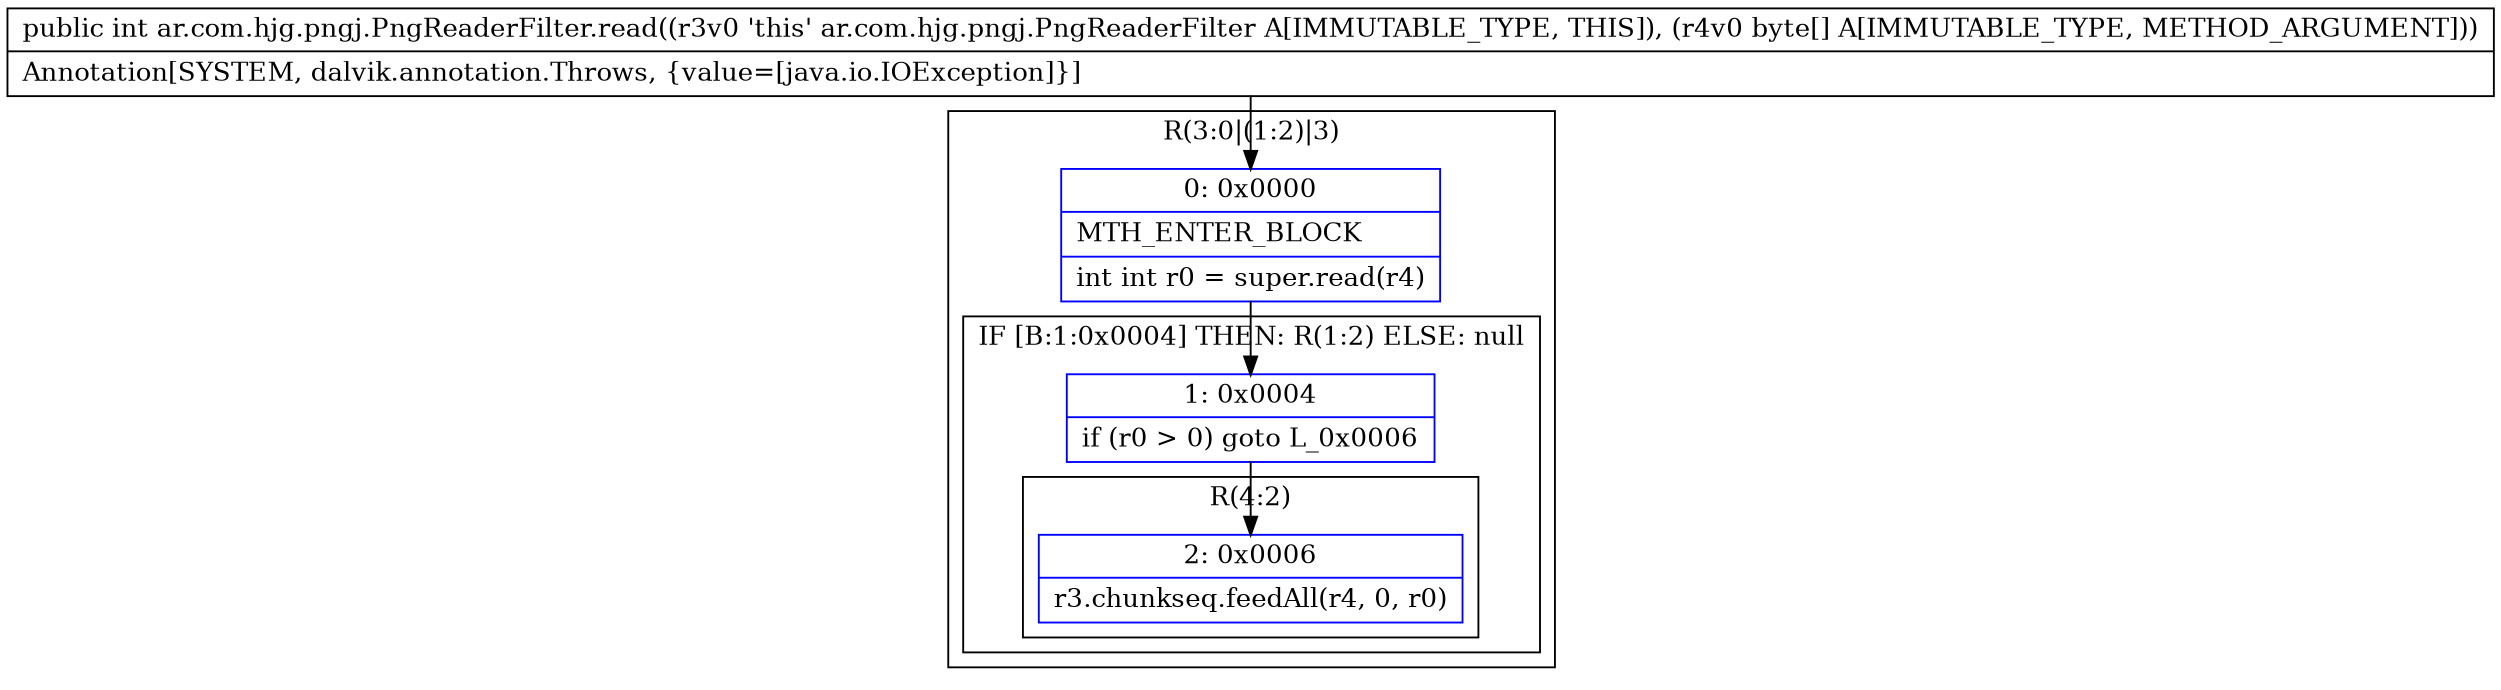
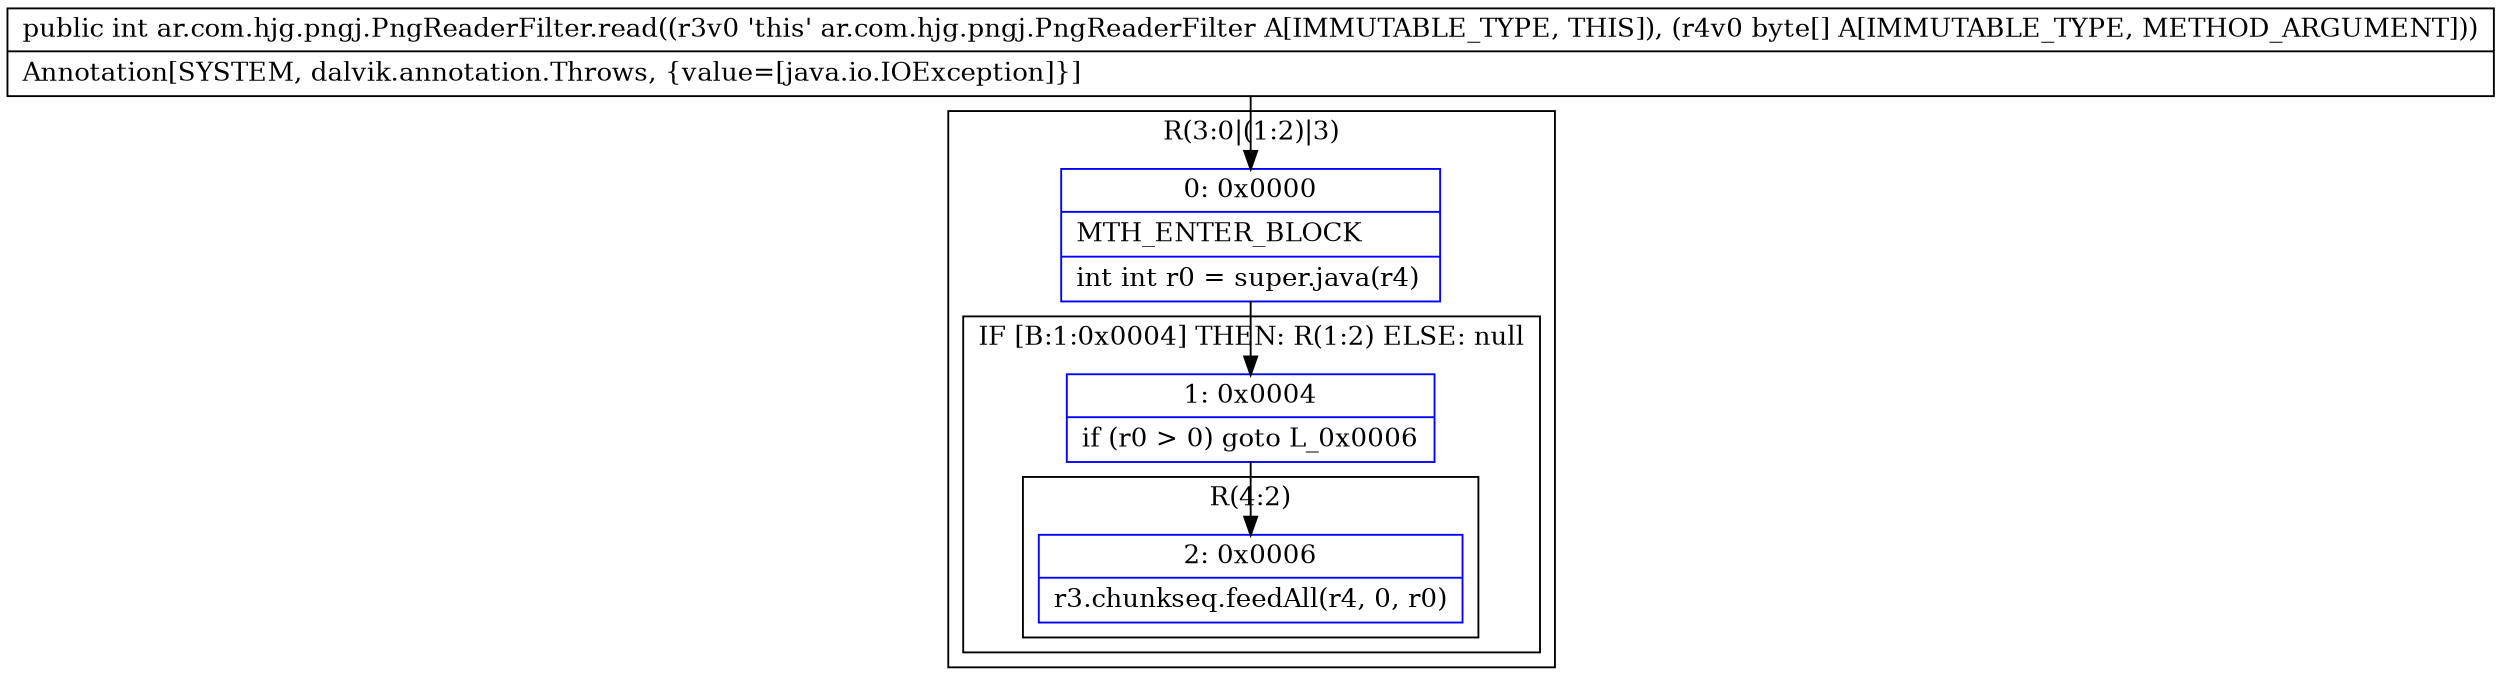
node "0: 0x0000": text "int int r0 = super.read(r4)" -> "int int r0 = super.java(r4)"
